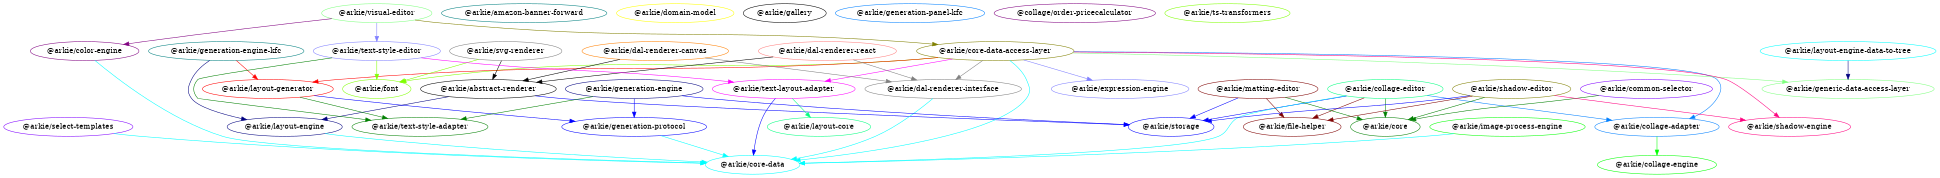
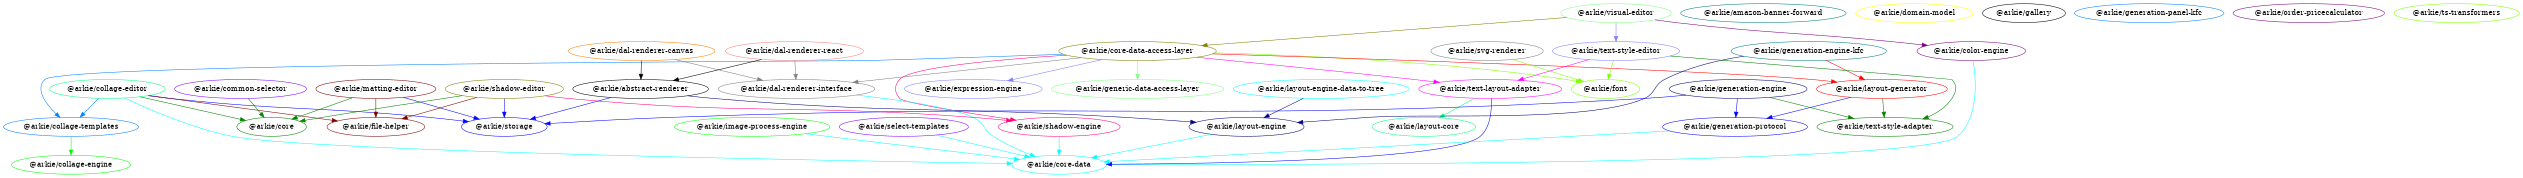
node "@collage/order-pricecalculator": label "@collage/order-pricecalculator" -> "@arkie/order-pricecalculator"
edge "@arkie/layout-engine-data-to-tree" -> "@arkie/generic-data-access-layer": now "@arkie/layout-engine-data-to-tree" -> "@arkie/layout-engine"
edge "@arkie/svg-renderer" -> "@arkie/abstract-renderer": removed
node "@arkie/collage-adapter": label "@arkie/collage-adapter" -> "@arkie/collage-templates"
edge "@arkie/core-data-access-layer" -> "@arkie/core-data": now "@arkie/shadow-engine" -> "@arkie/core-data"
